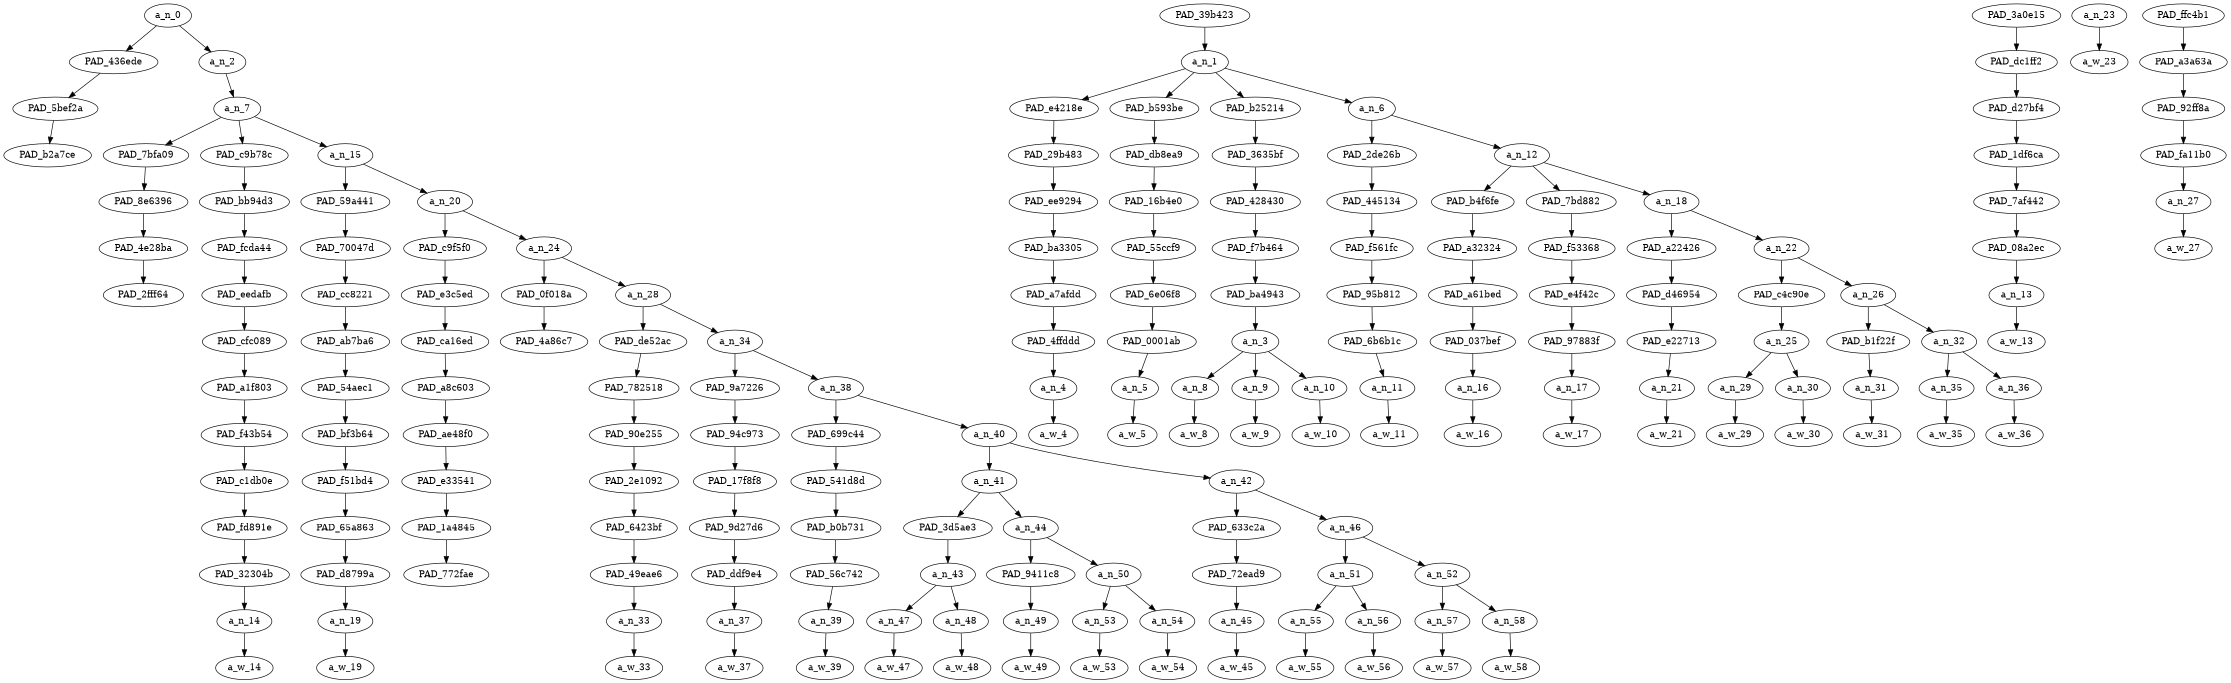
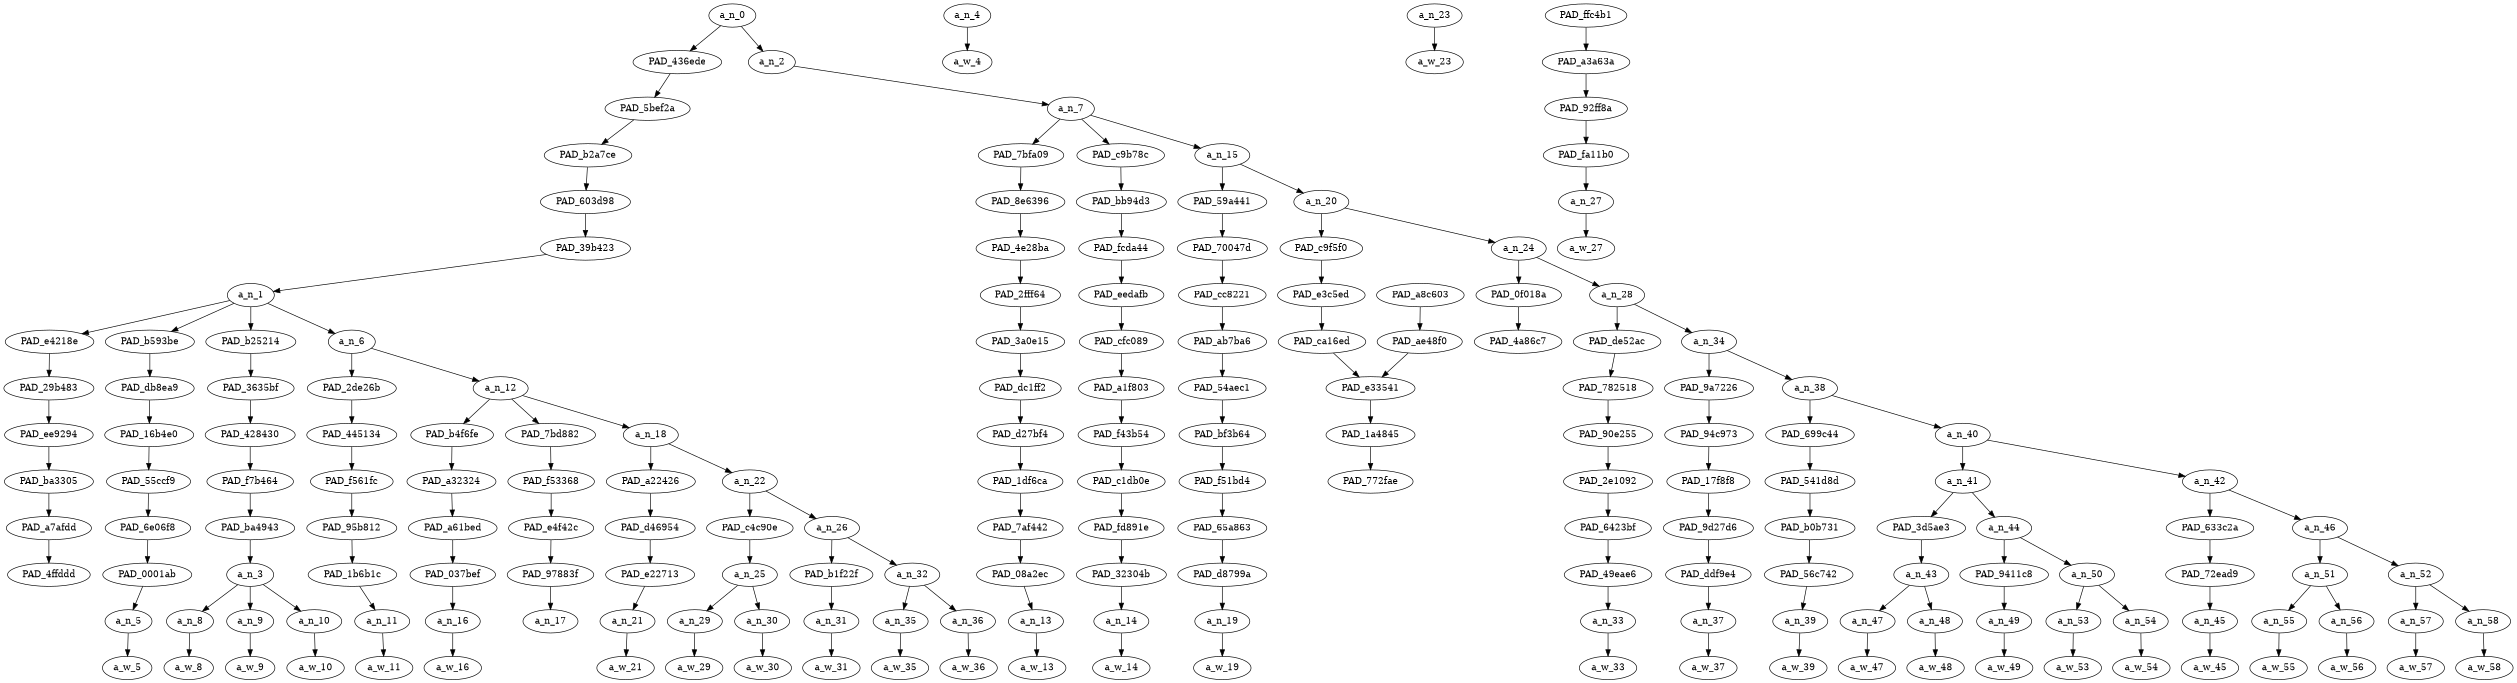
node "PAD_603d98": added
edge "PAD_2fff64" -> "PAD_3a0e15": added
node "PAD_6b6b1c": label "PAD_6b6b1c" -> "PAD_1b6b1c"
edge "PAD_ca16ed" -> "PAD_a8c603": now "PAD_ca16ed" -> "PAD_e33541"
edge "PAD_4ffddd" -> "a_n_4": removed
node "a_w_17": removed
